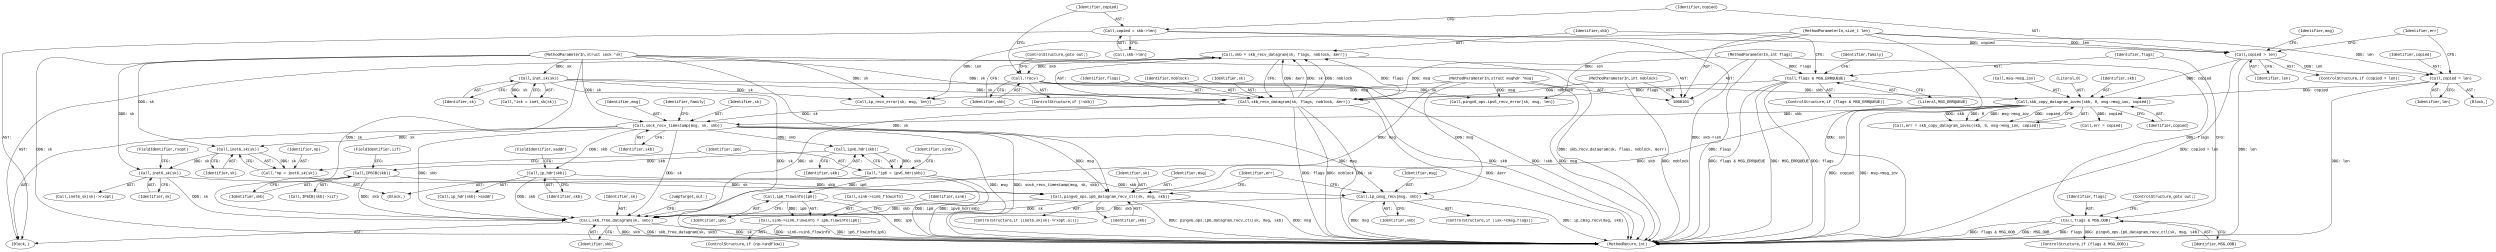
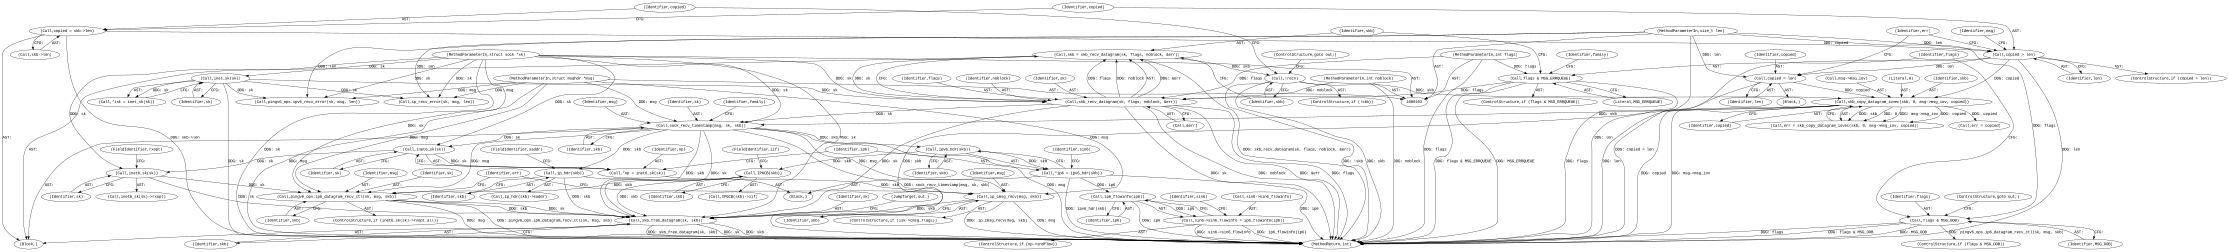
edge "(MethodParameterIn,int flags)" -> "(Call,flags & MSG_OOB)": now "(MethodParameterIn,size_t len)" -> "(Call,flags & MSG_OOB)"
edge "(MethodParameterIn,struct sock *sk)" -> "(Call,pingv6_ops.ipv6_recv_error(sk, msg, len))": added, label "DDG: sk"
edge "(MethodParameterIn,int flags)" -> "(Call,skb_recv_datagram(sk, flags, noblock, &err))": label "DDG: msg" -> "DDG: flags"
edge "(MethodParameterIn,struct msghdr *msg)" -> "(Call,sock_recv_timestamp(msg, sk, skb))": added, label "DDG: msg"
node "(Call,&err)": added
edge "(MethodParameterIn,struct sock *sk)" -> "(Call,skb_free_datagram(sk, skb))": label "DDG: sk" -> "MSG: sk"
edge "(Call,sin6->sin6_flowinfo = ip6_flowinfo(ip6))" -> "(Call,ip6_flowinfo(ip6))": added, label "CFG:"
